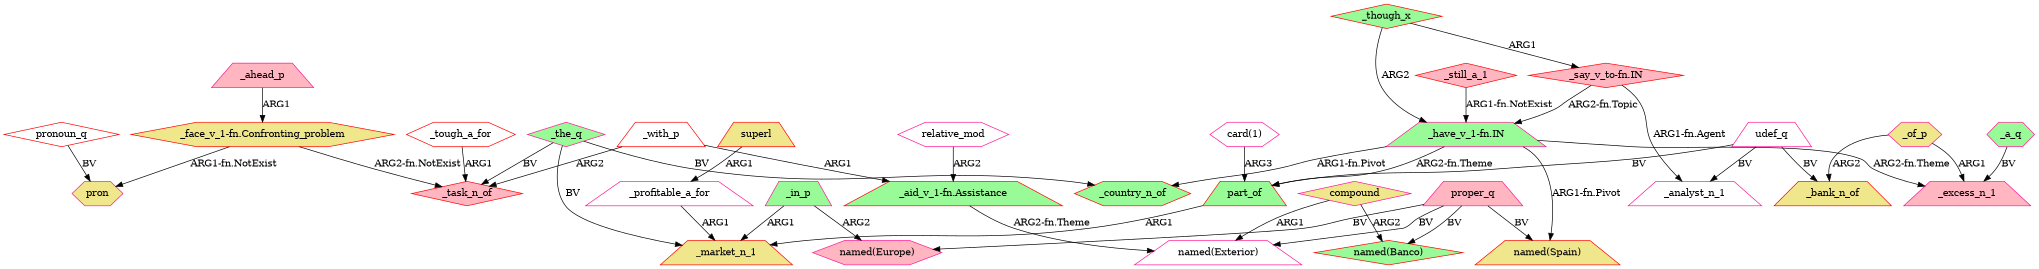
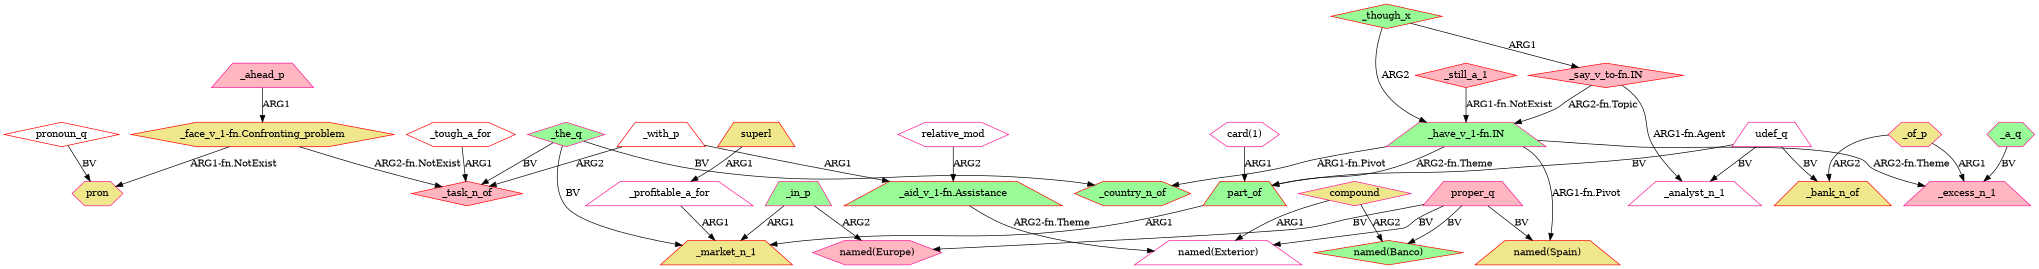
edge "card(1)" -> "part_of": label "ARG3" -> "ARG1"
